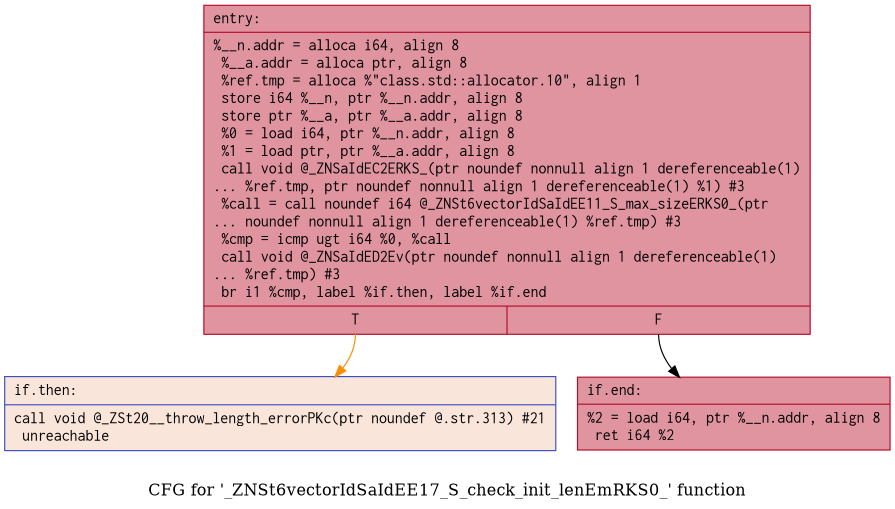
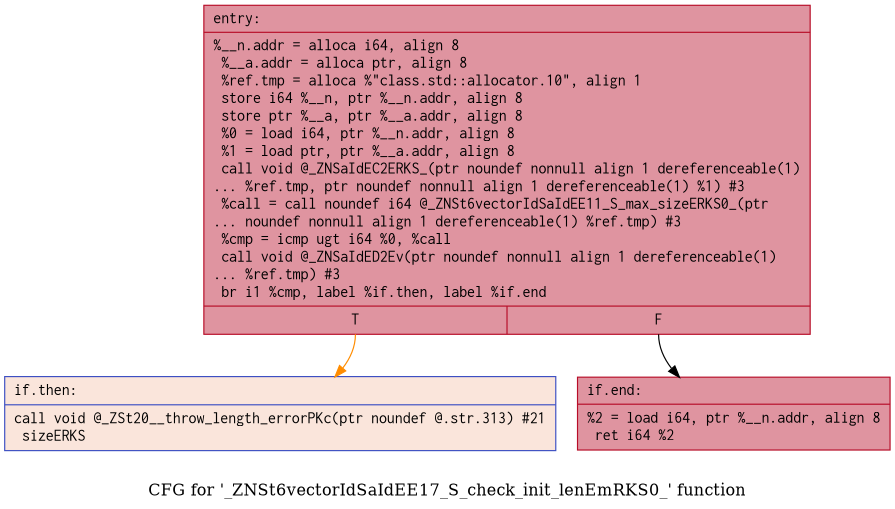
node "if.then:": text "unreachable" -> "sizeERKS"
